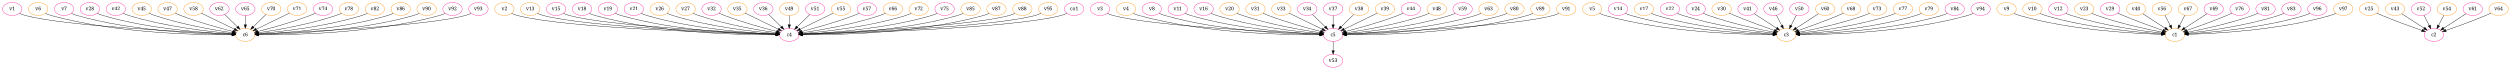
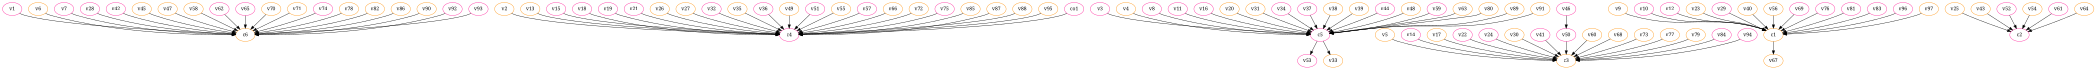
node "v10": color darkorange -> deeppink
edge "v46" -> "c3": now "v46" -> "v50"
edge "v67" -> "c1": reversed
edge "v33" -> "c5": reversed
